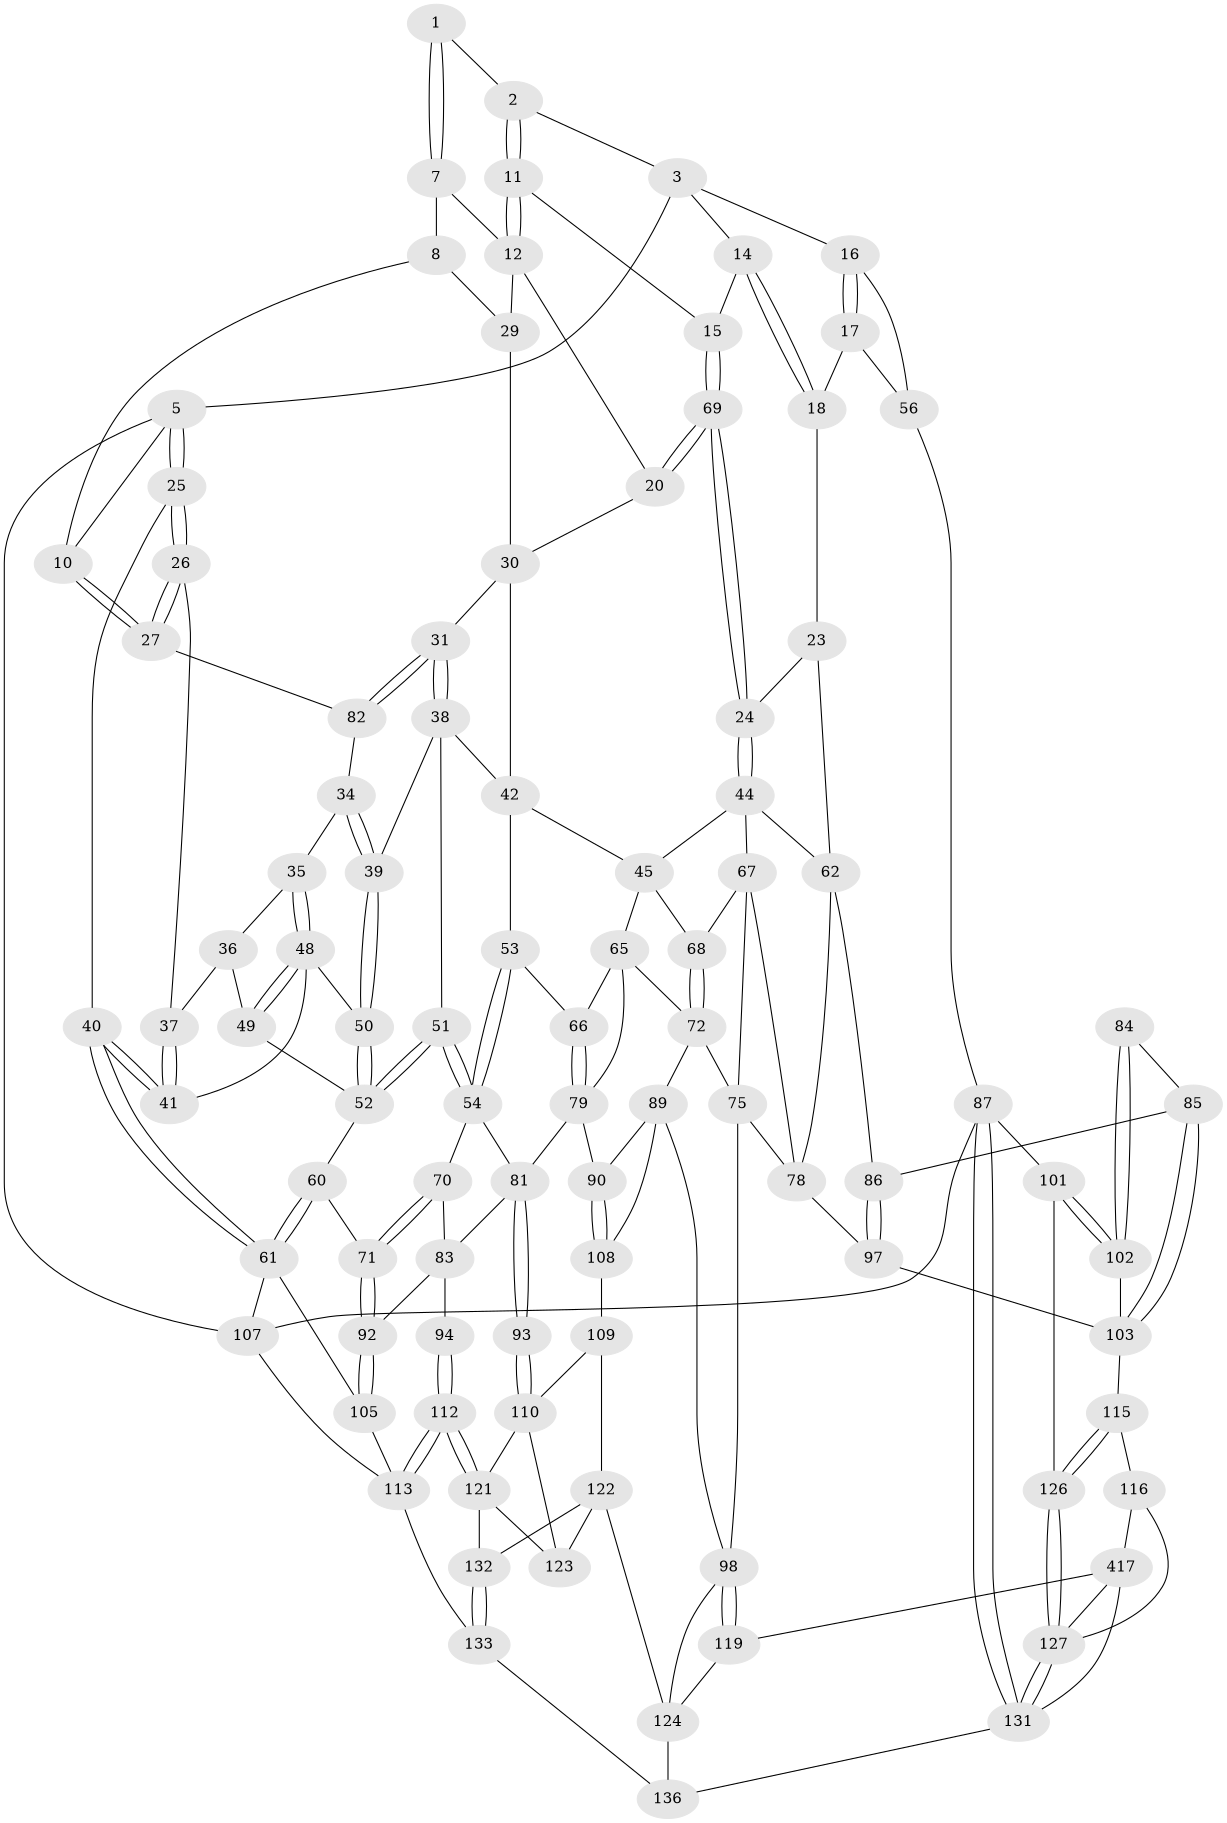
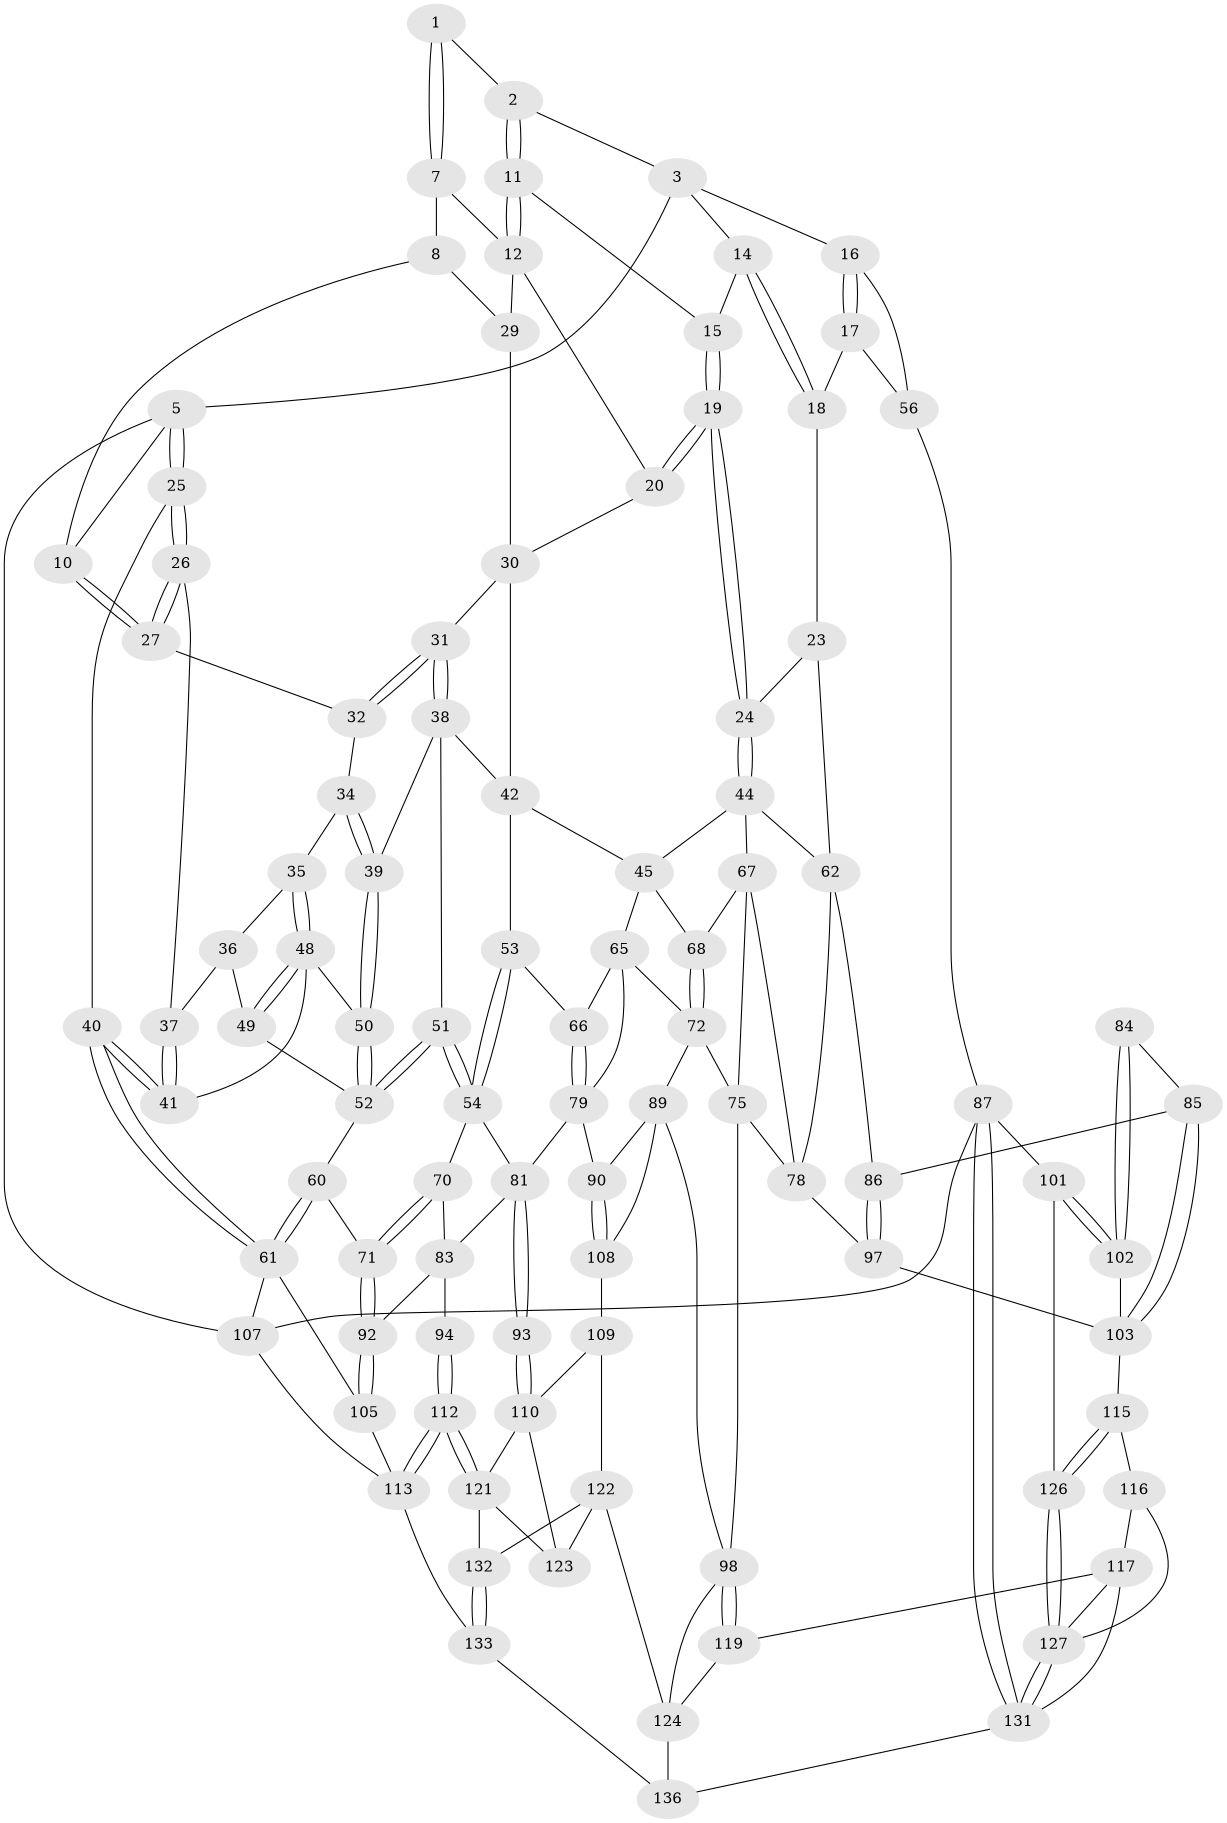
node "69": label "69" -> "19"
node "82": label "82" -> "32"
node "417": label "417" -> "117"
